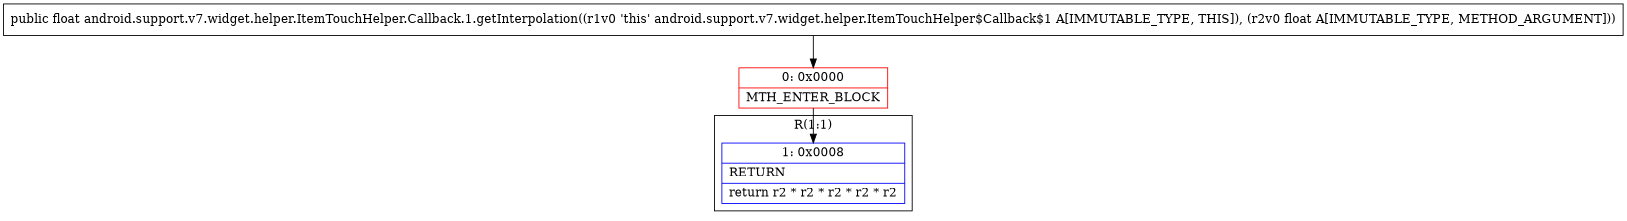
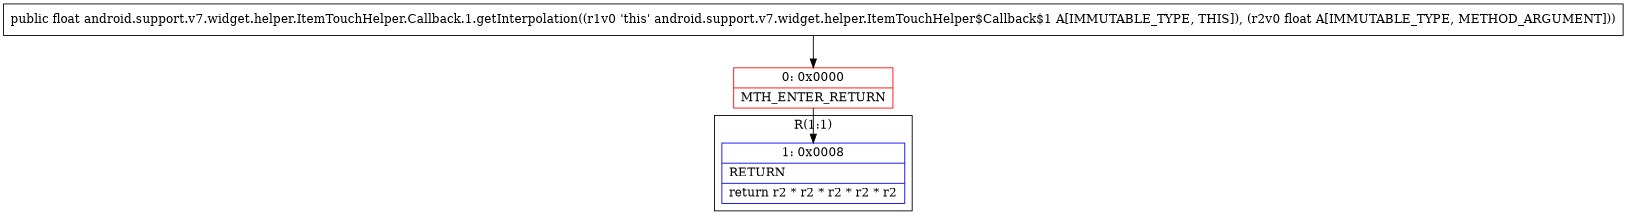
node "0: 0x0000": text "MTH_ENTER_BLOCK" -> "MTH_ENTER_RETURN"
